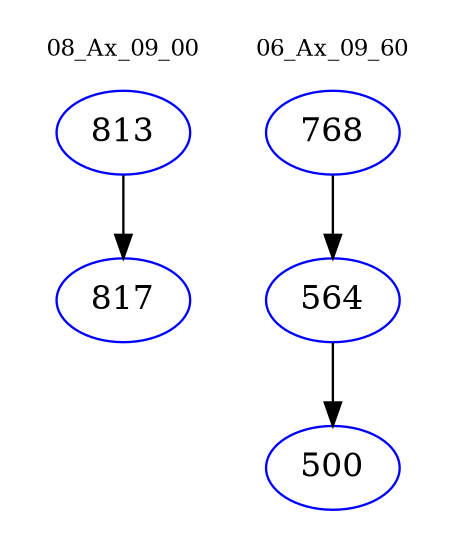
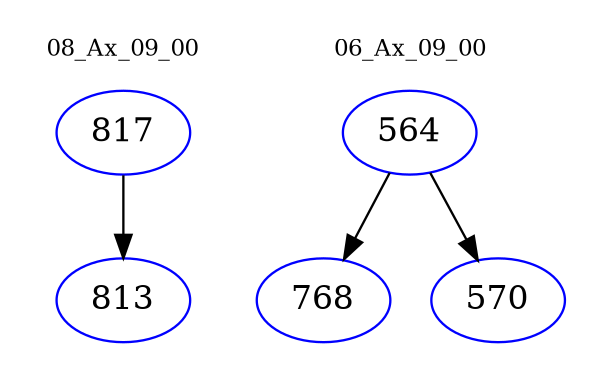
cluster "06_Ax_09_60": label "06_Ax_09_60" -> "06_Ax_09_00"
edge "813" -> "817": reversed
edge "768" -> "564": reversed
node "500": label "500" -> "570"
